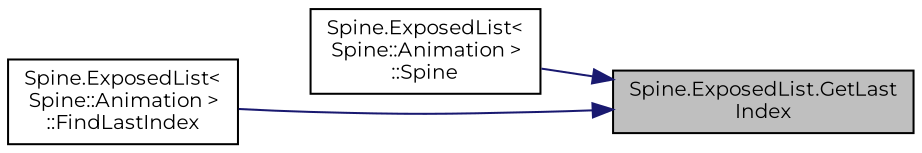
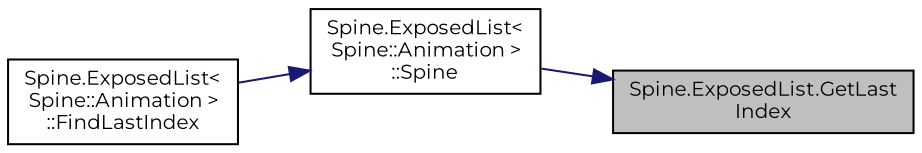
edge "Spine.ExposedList< Spine::Animation > ::FindLastIndex" -> "Spine.ExposedList.GetLast Index": now "Spine.ExposedList< Spine::Animation > ::FindLastIndex" -> "Spine.ExposedList< Spine::Animation > ::Spine"
